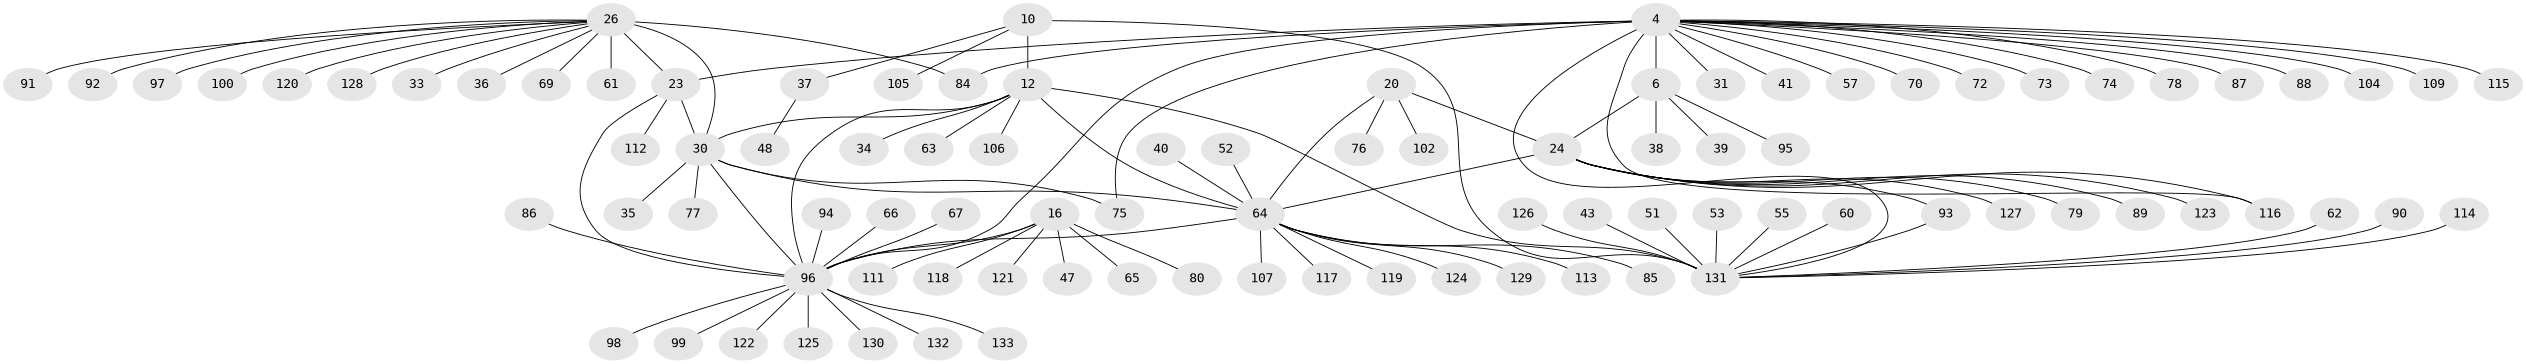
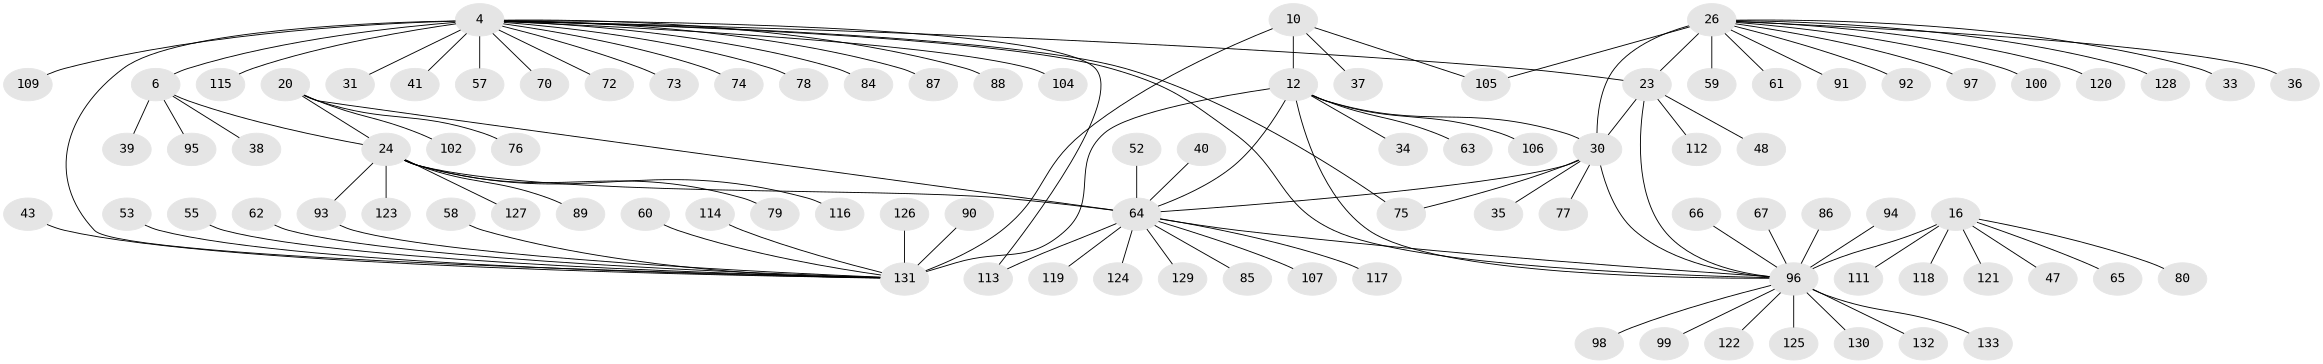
edge "26" -- "84": now "26" -- "105"
node "69": label "69" -> "59"
edge "37" -- "48": now "23" -- "48"
edge "4" -- "116": now "4" -- "113"
node "51": label "51" -> "58"
